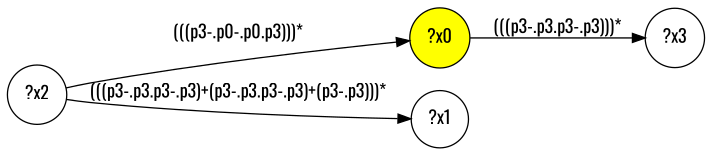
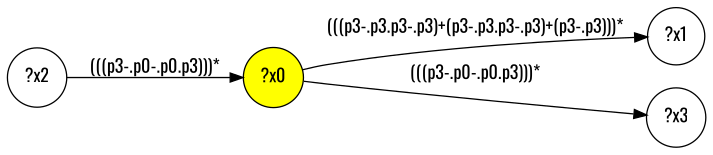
edge "?x0" -> "?x3": label "(((p3-.p3.p3-.p3)))*" -> "(((p3-.p0-.p0.p3)))*"
edge "?x2" -> "?x1": now "?x0" -> "?x1"
